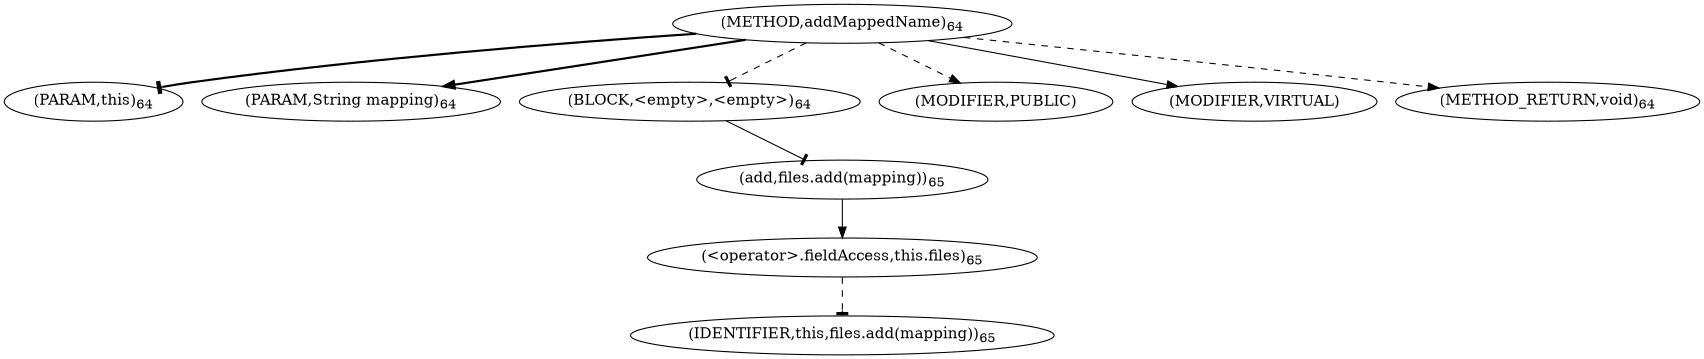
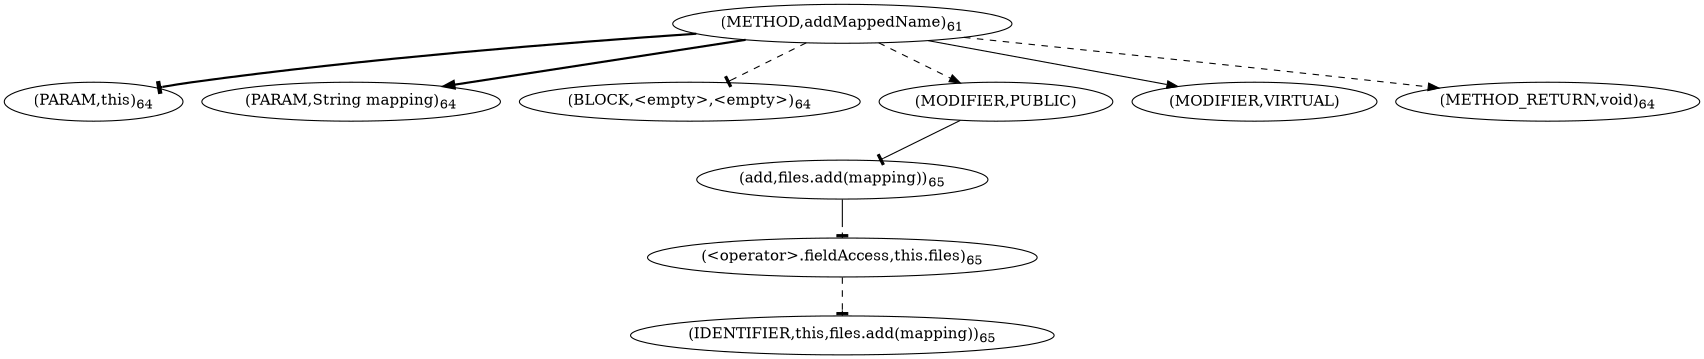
node "(METHOD,addMappedName)": text "64" -> "61"
edge "(BLOCK,<empty>,<empty>)" -> "(add,files.add(mapping))": now "(MODIFIER,PUBLIC)" -> "(add,files.add(mapping))"
edge "(add,files.add(mapping))" -> "(<operator>.fieldAccess,this.files)": arrowhead normal -> tee
